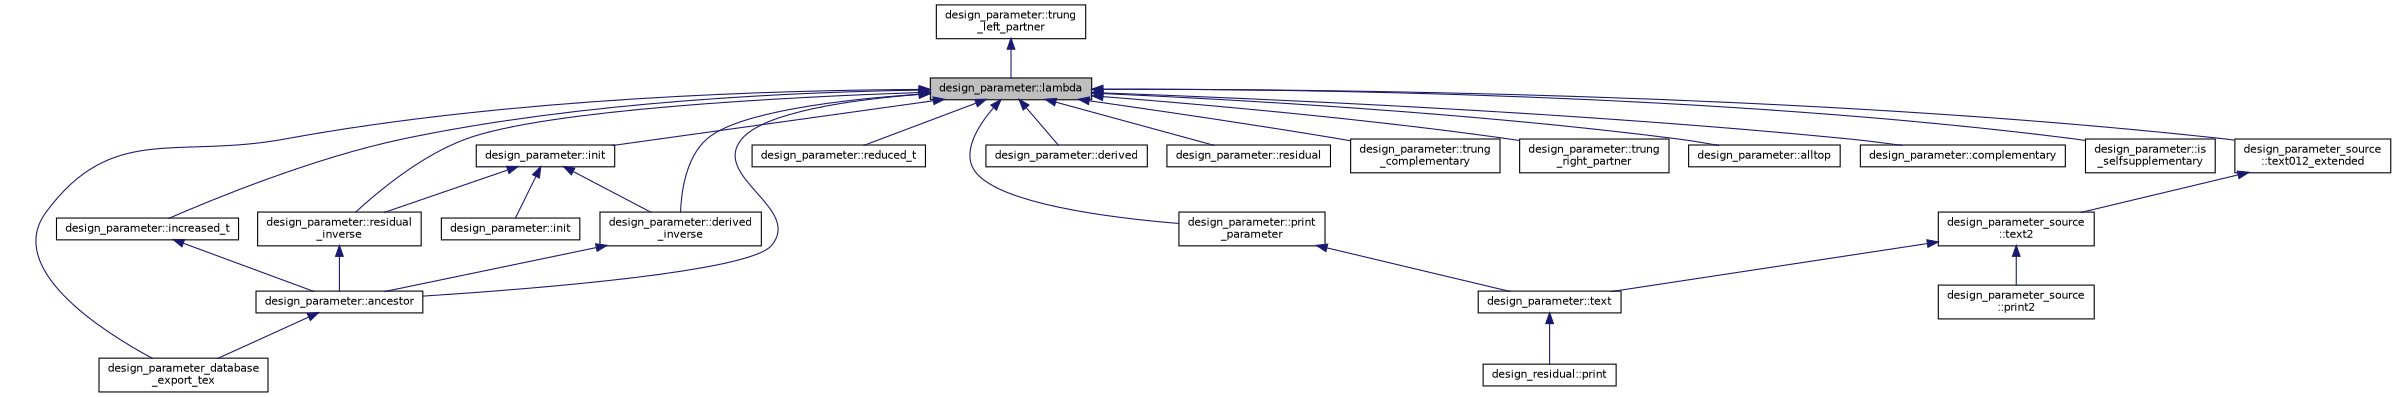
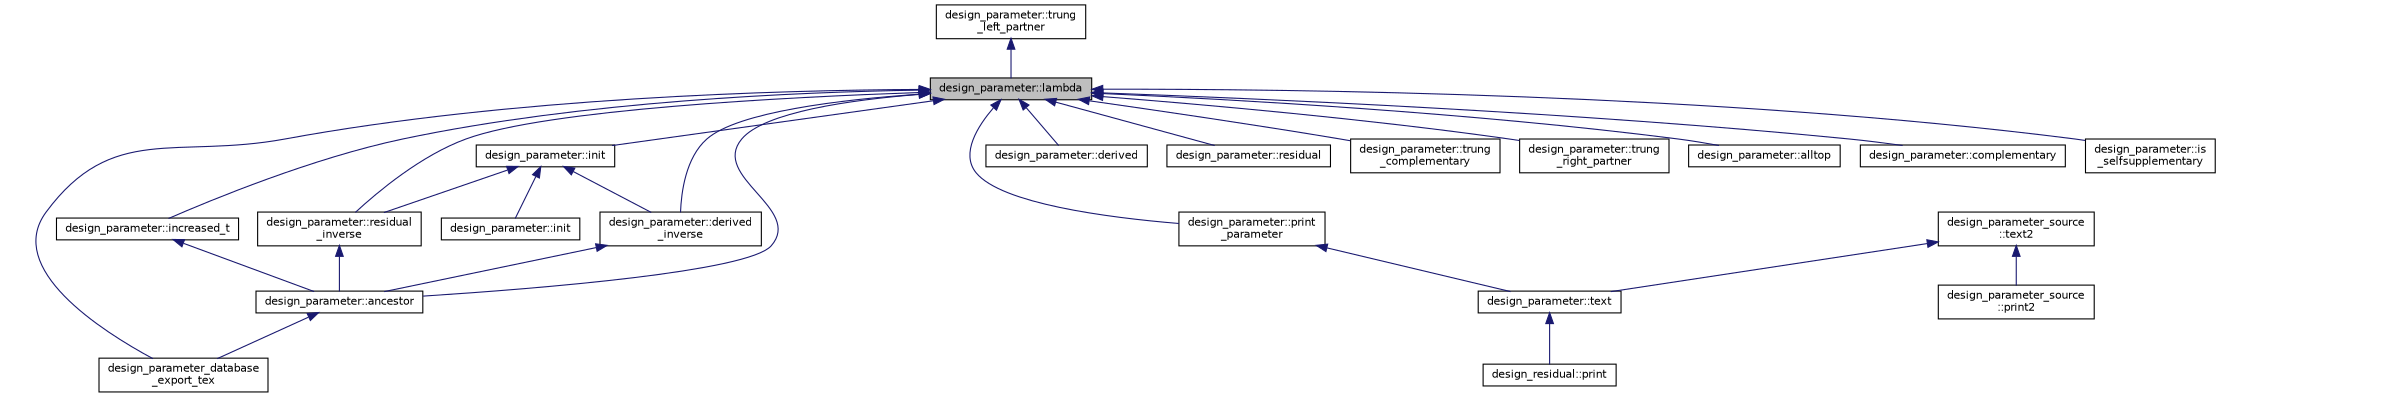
node "design_parameter::reduced_t": removed
node "design_parameter_source ::text012_extended": removed
